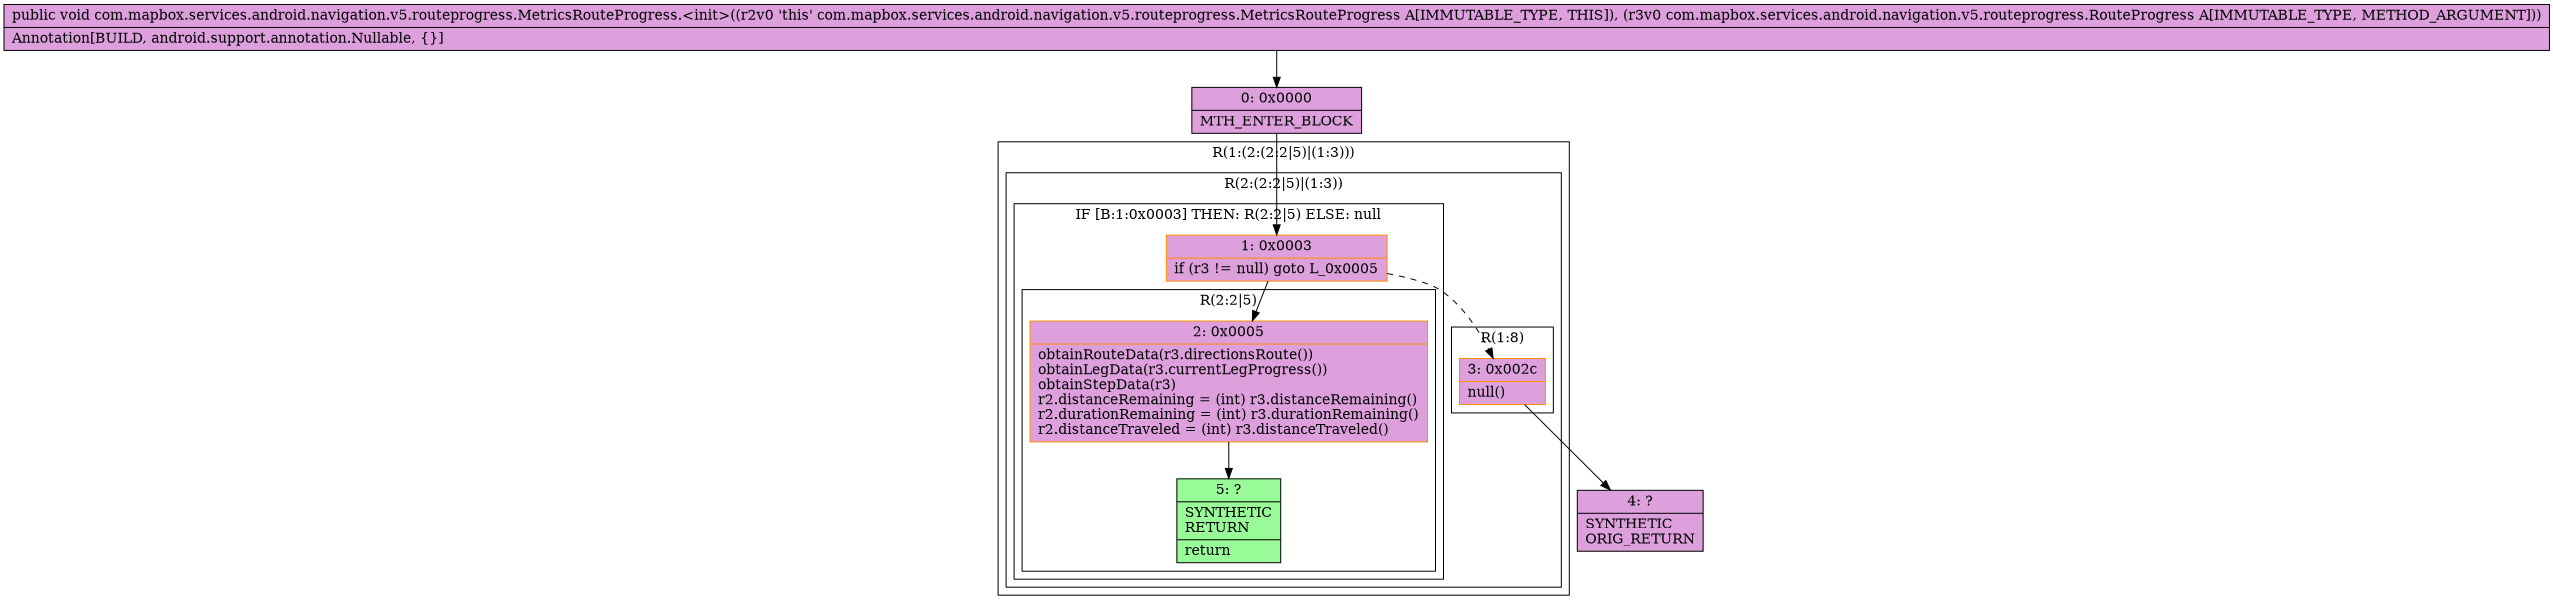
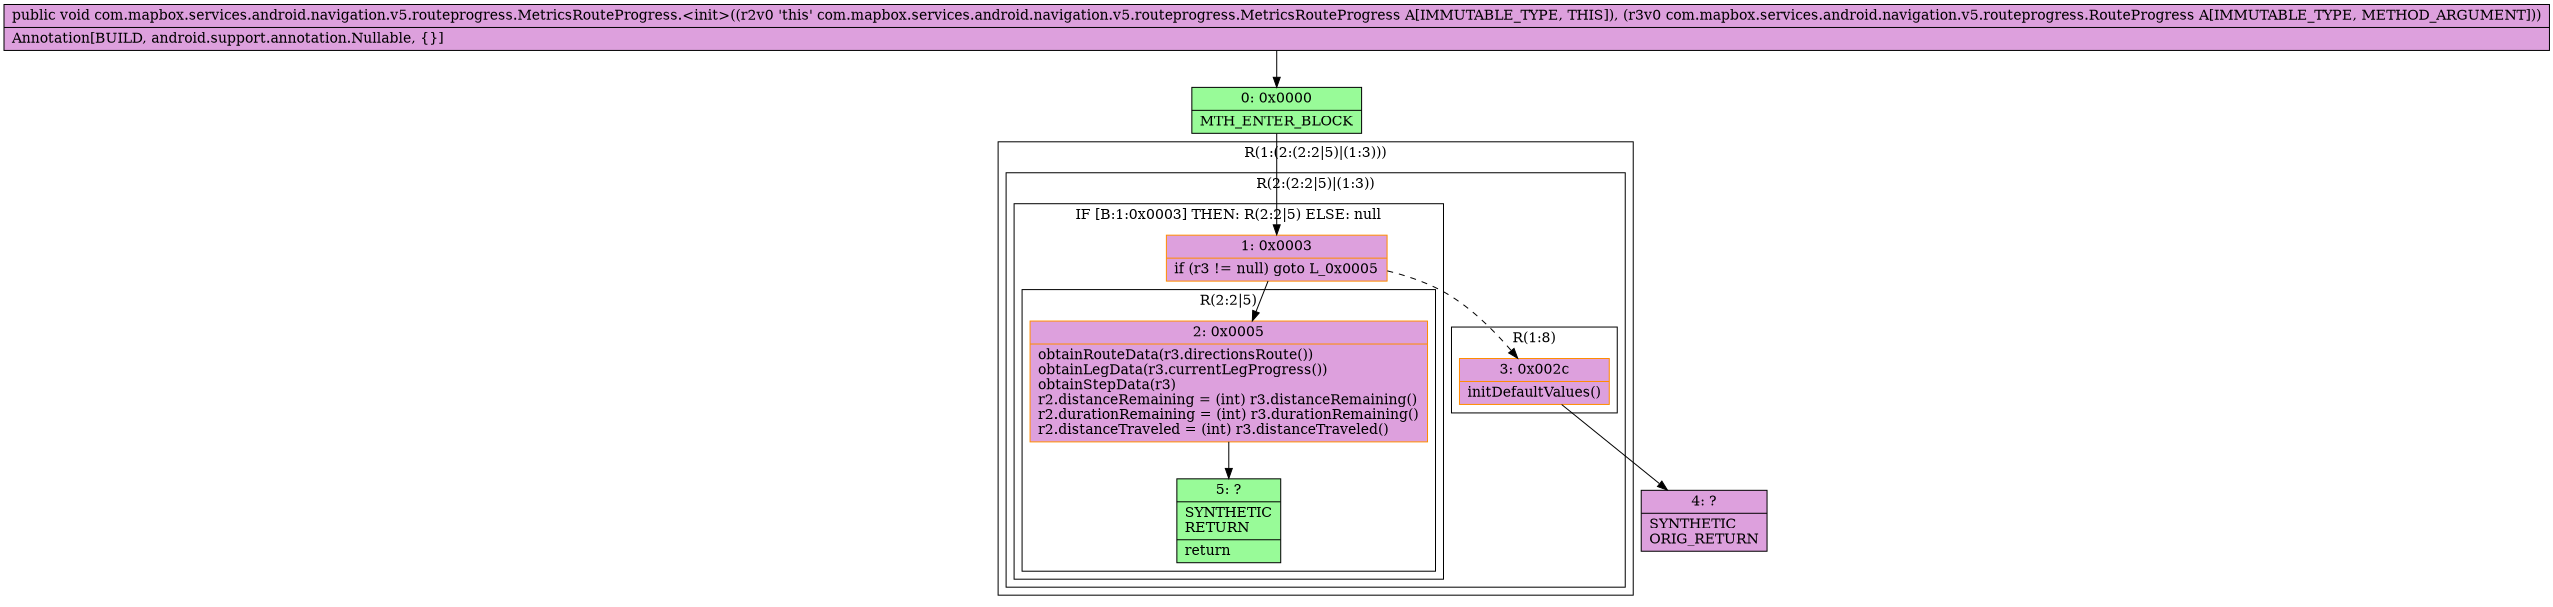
node "0: 0x0000": fillcolor plum -> palegreen
node "3: 0x002c": text "null()" -> "initDefaultValues()"
